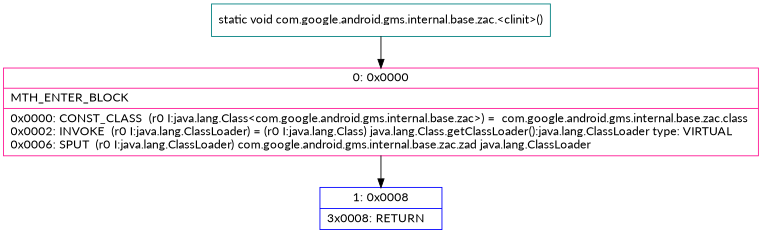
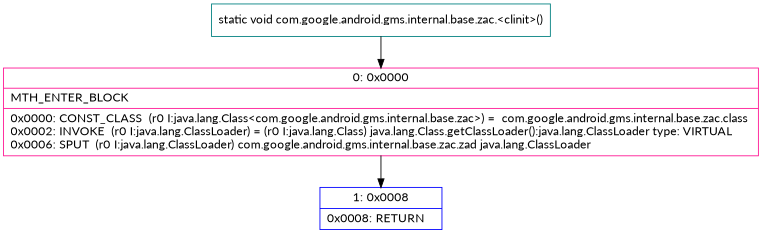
node "1: 0x0008": text "3x0008: RETURN" -> "0x0008: RETURN"
